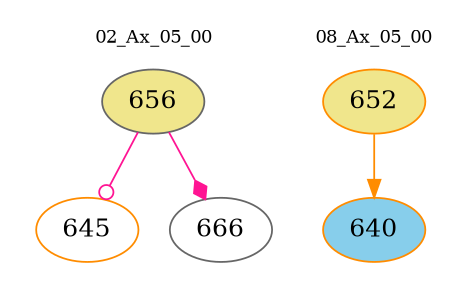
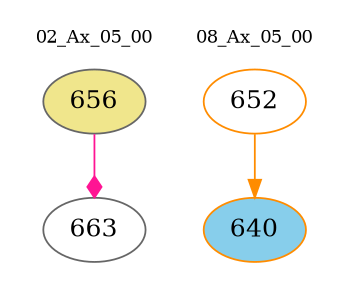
node "652": fillcolor khaki -> white
node "645": removed
node "666": label "666" -> "663"
